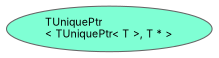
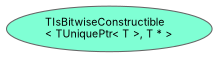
node "TUniquePtr < TUniquePtr< T >, T * >": label "TUniquePtr < TUniquePtr< T >, T * >" -> "TIsBitwiseConstructible < TUniquePtr< T >, T * >"
